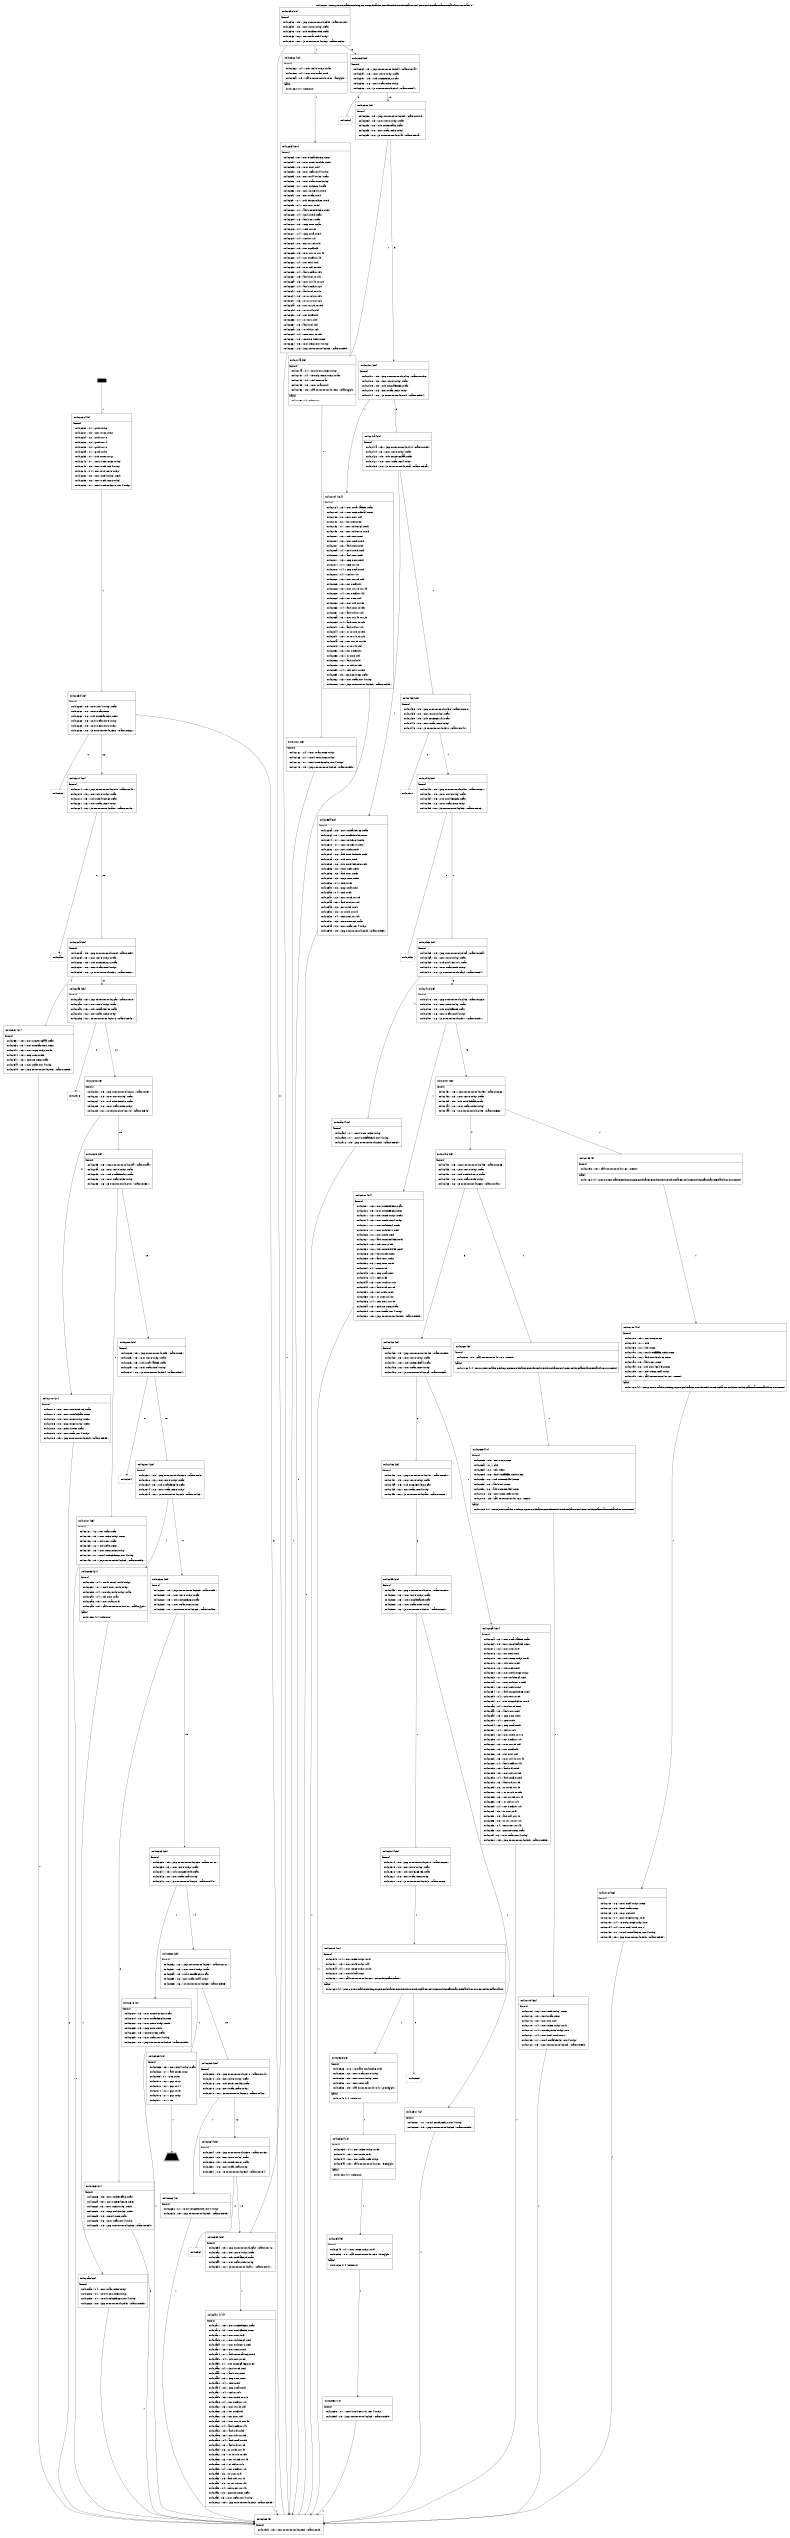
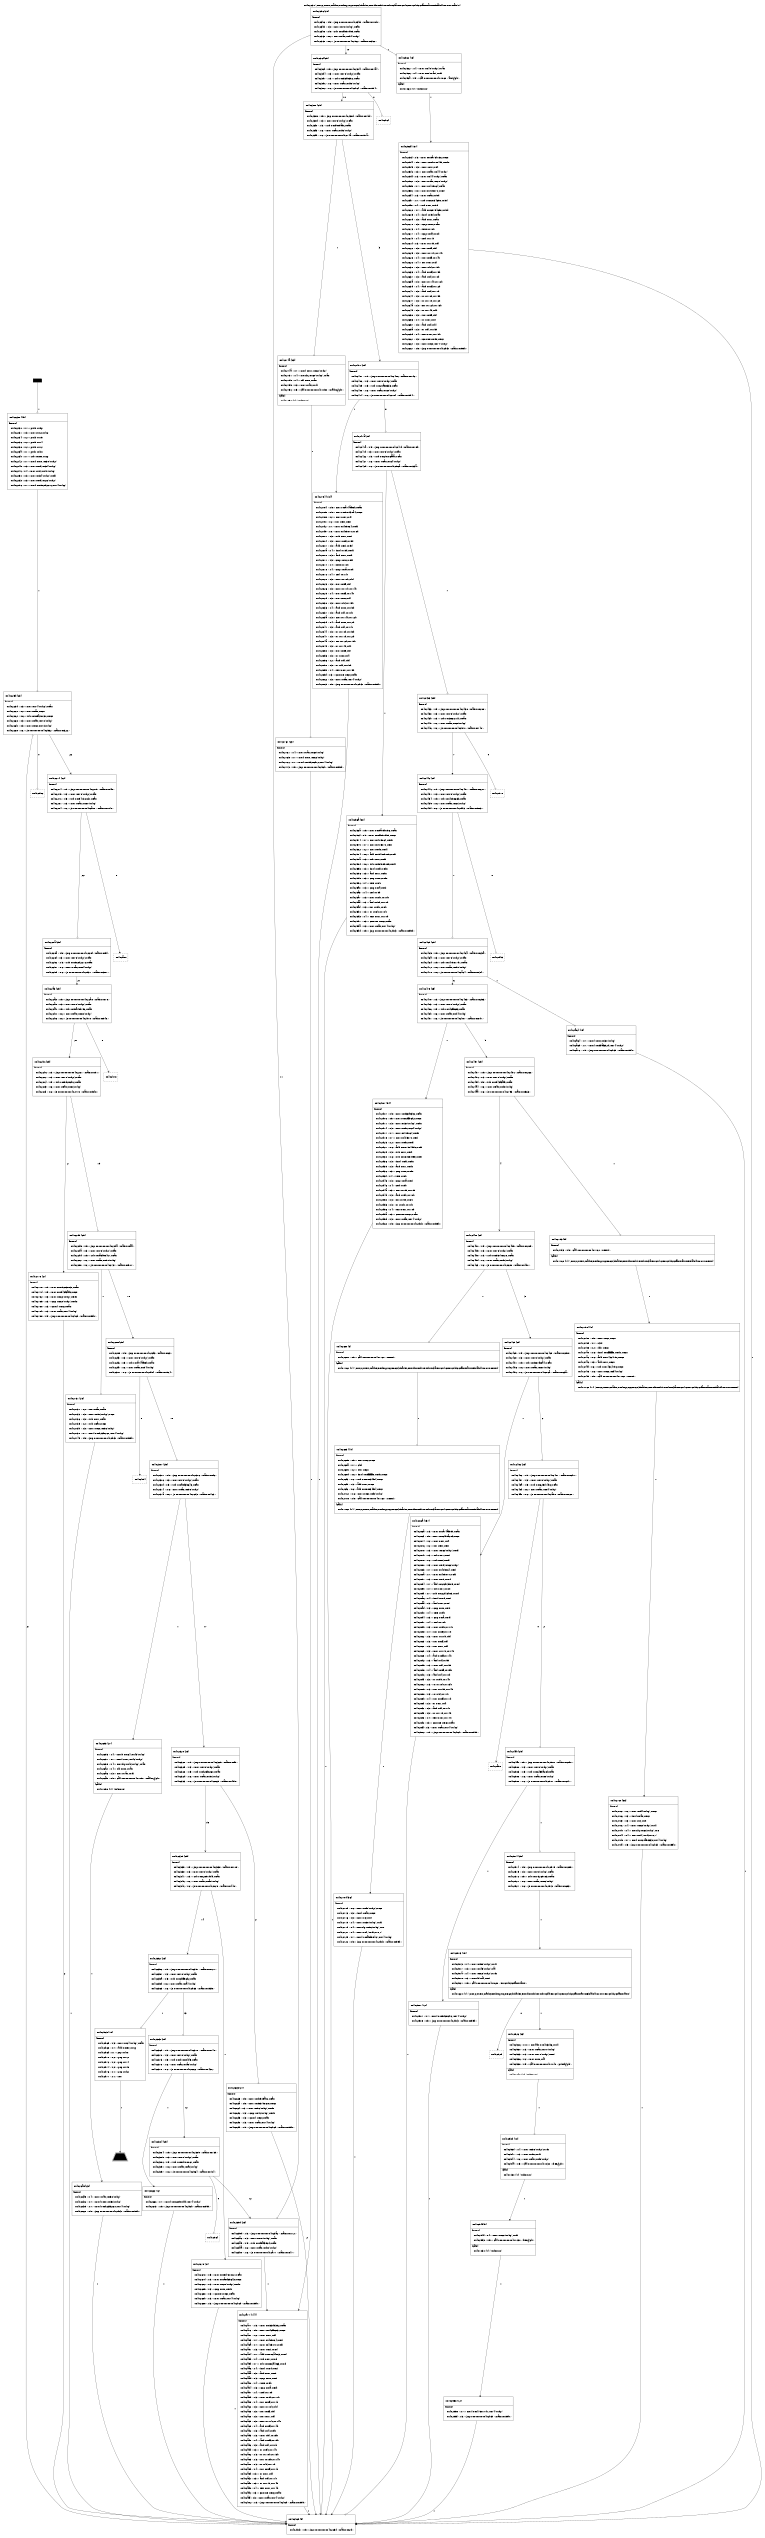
node "0x402537 [27]": removed
edge "0x402761 [23]" -> "0x402bcb [5]": now "0x402761 [23]" -> "0x402a77 [144]"
node "0x402a58": added
